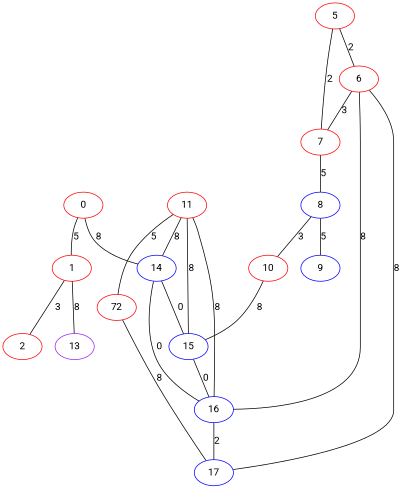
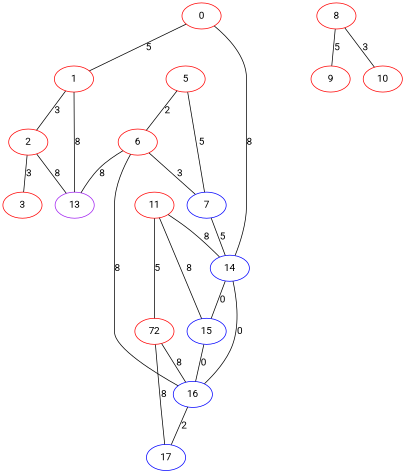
edge "5" -- "7": label "2" -> "5"
node "7": color red -> blue
edge "2" -- "13": added, label "8"
edge "7" -- "8": now "7" -- "14"
node "3": added
node "8": color blue -> red
node "9": color blue -> red
edge "11" -- "16": now "72" -- "16"
edge "10" -- "15": removed, label "8"
edge "6" -- "17": now "6" -- "13"
